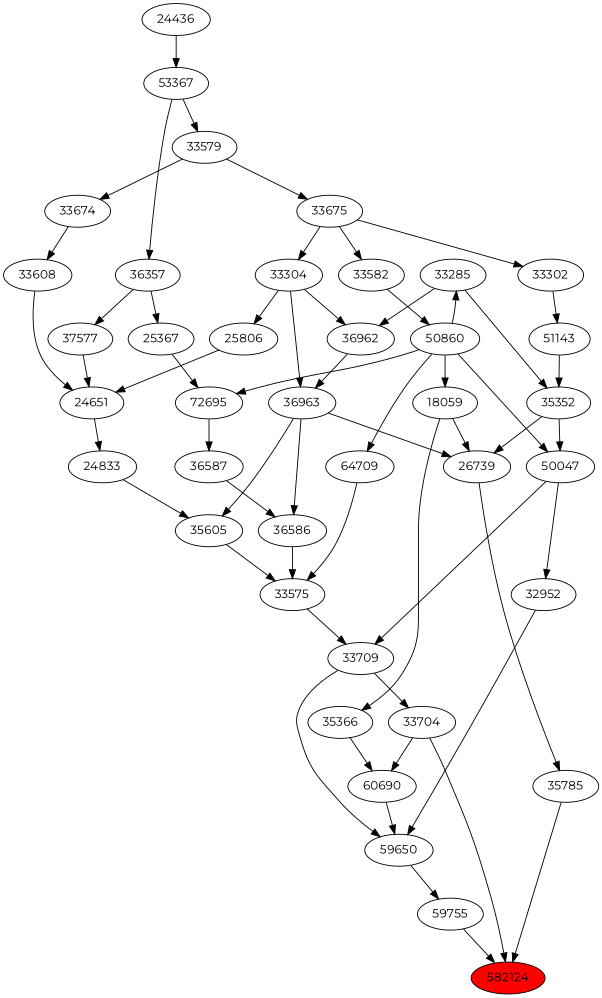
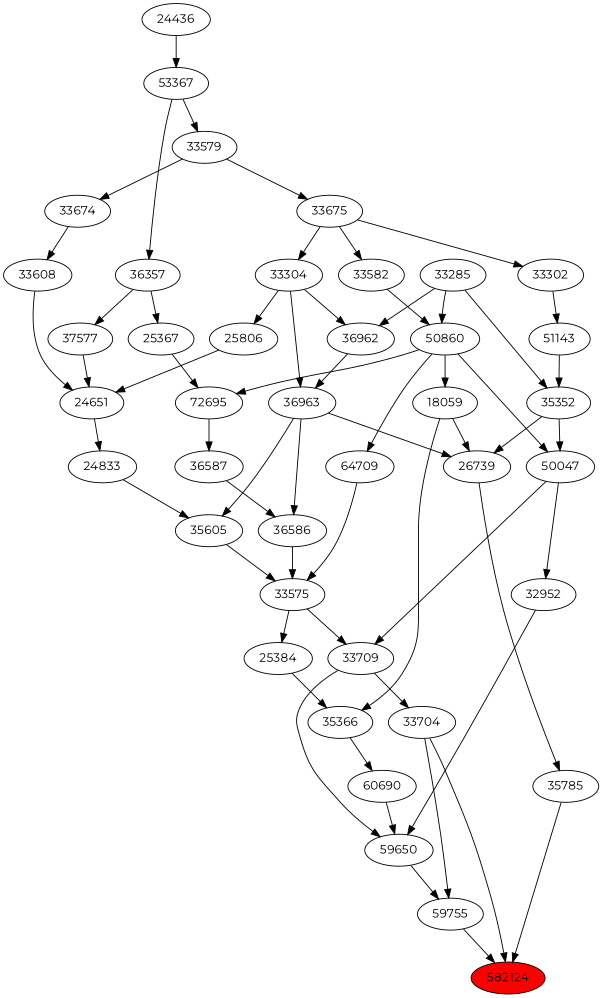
edge "50860" -> "33285": reversed
node "25384": added
edge "33704" -> "60690": now "33704" -> "59755"
